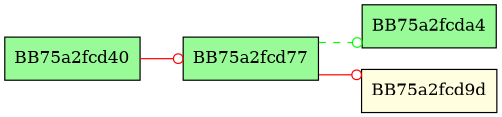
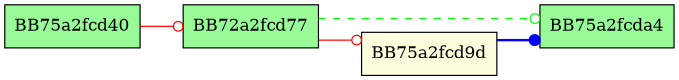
edge "BB75a2fcd9d" -> "BB75a2fcda4": added
node "BB75a2fcd77": label "BB75a2fcd77" -> "BB72a2fcd77"
